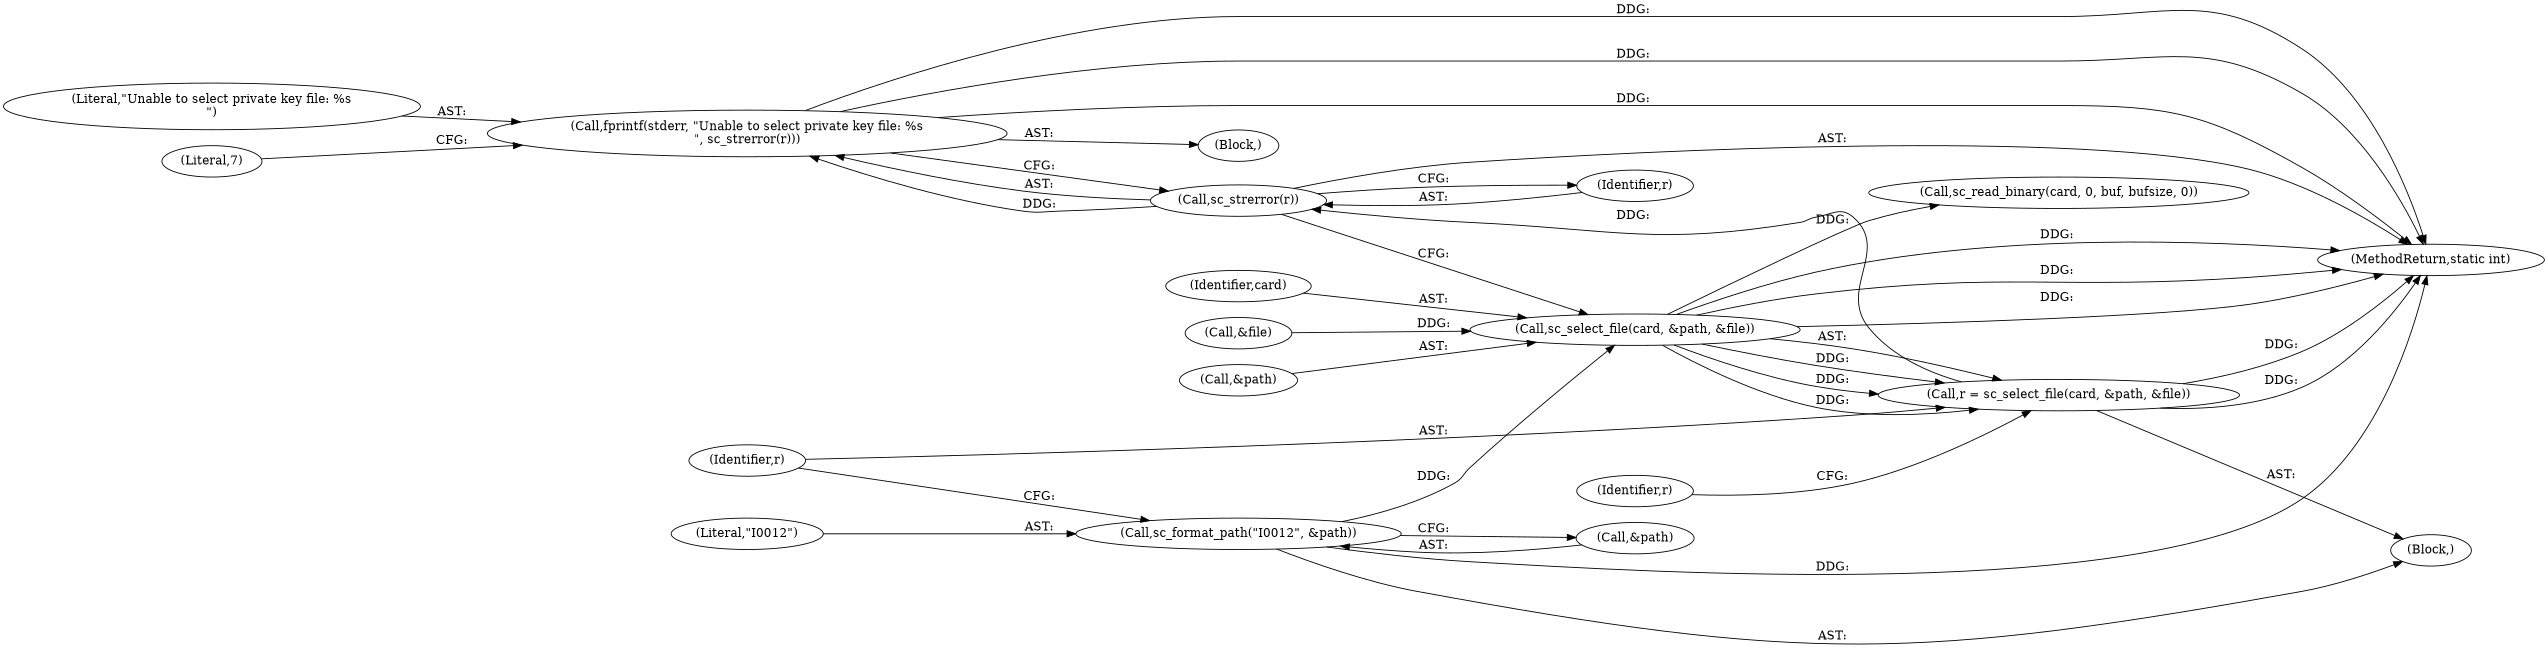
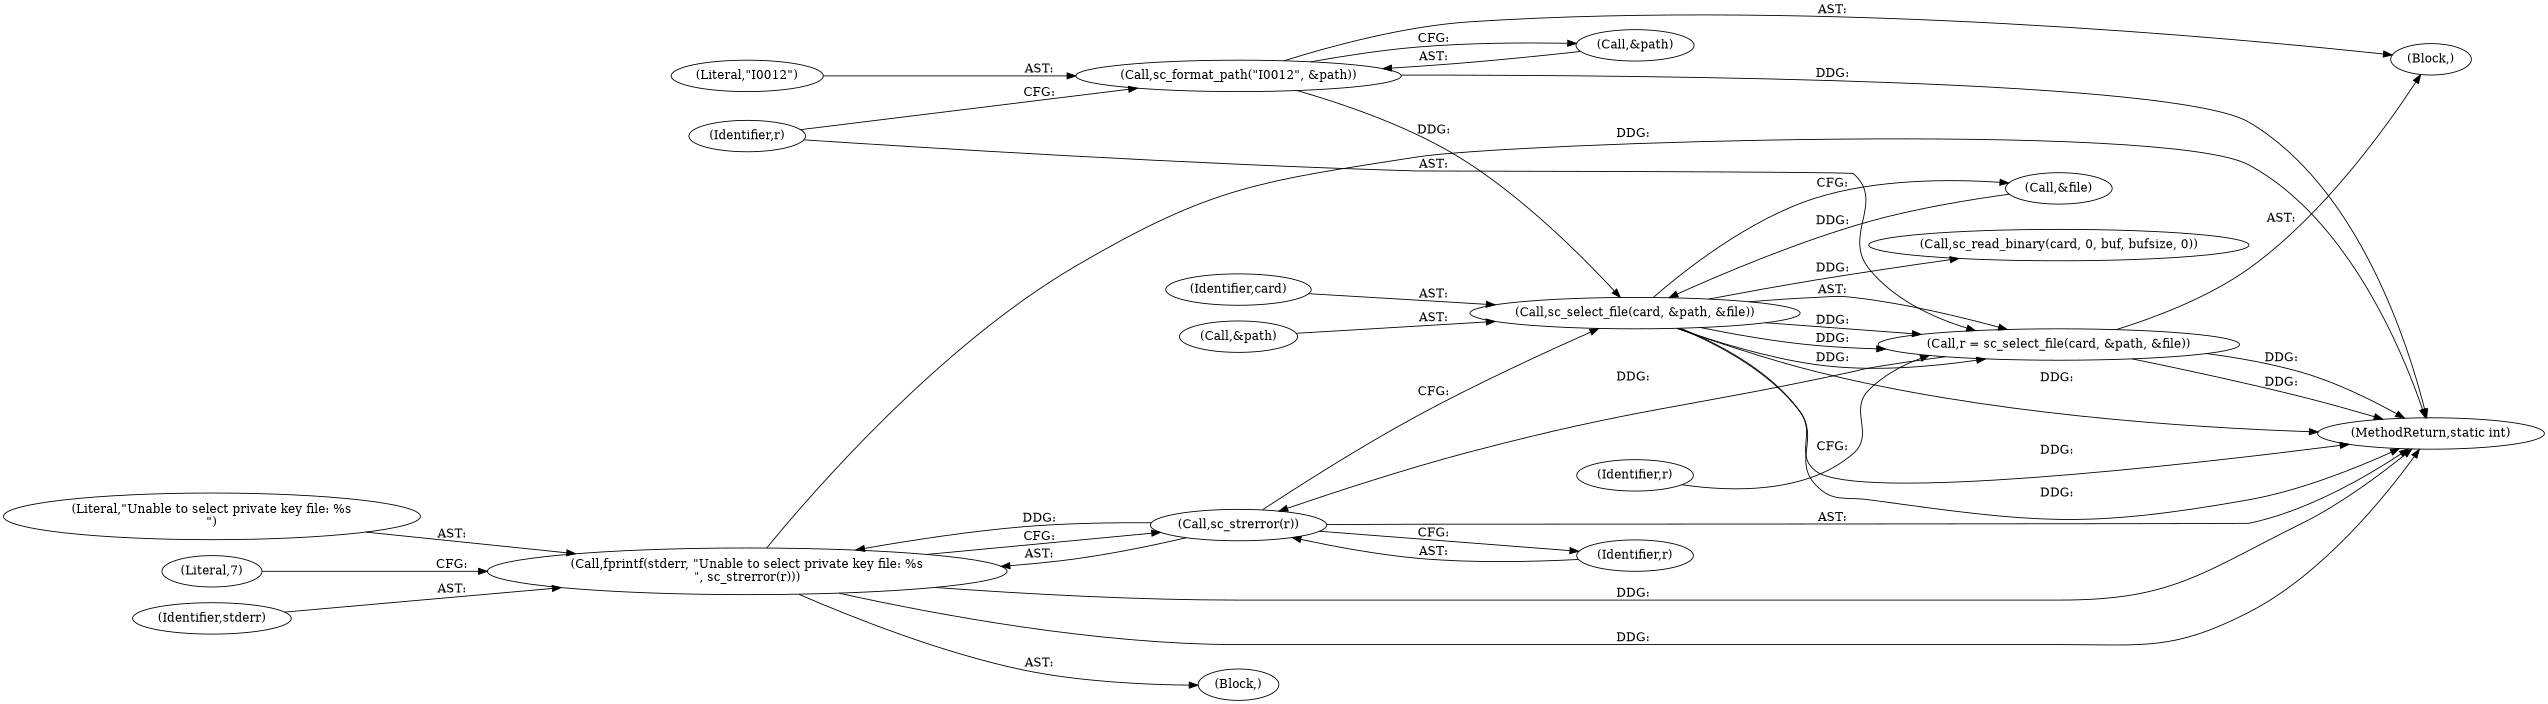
edge "(Call,sc_select_file(card, &path, &file))" -> "(Call,&file)": added, label "CFG:"
node "(Identifier,stderr)": added
